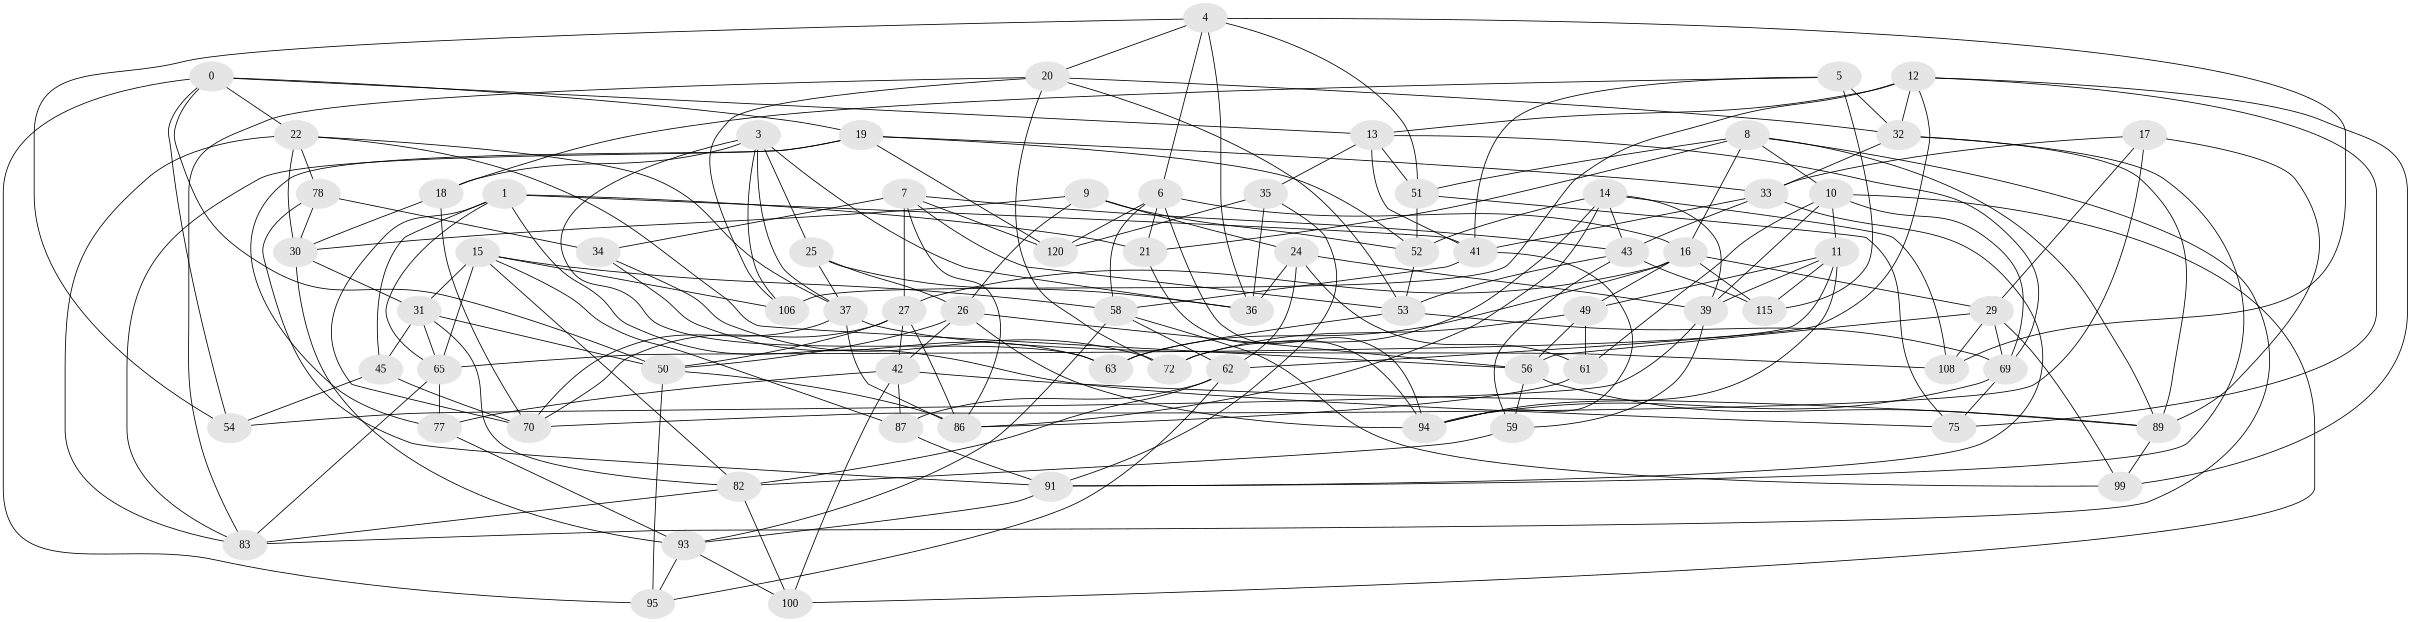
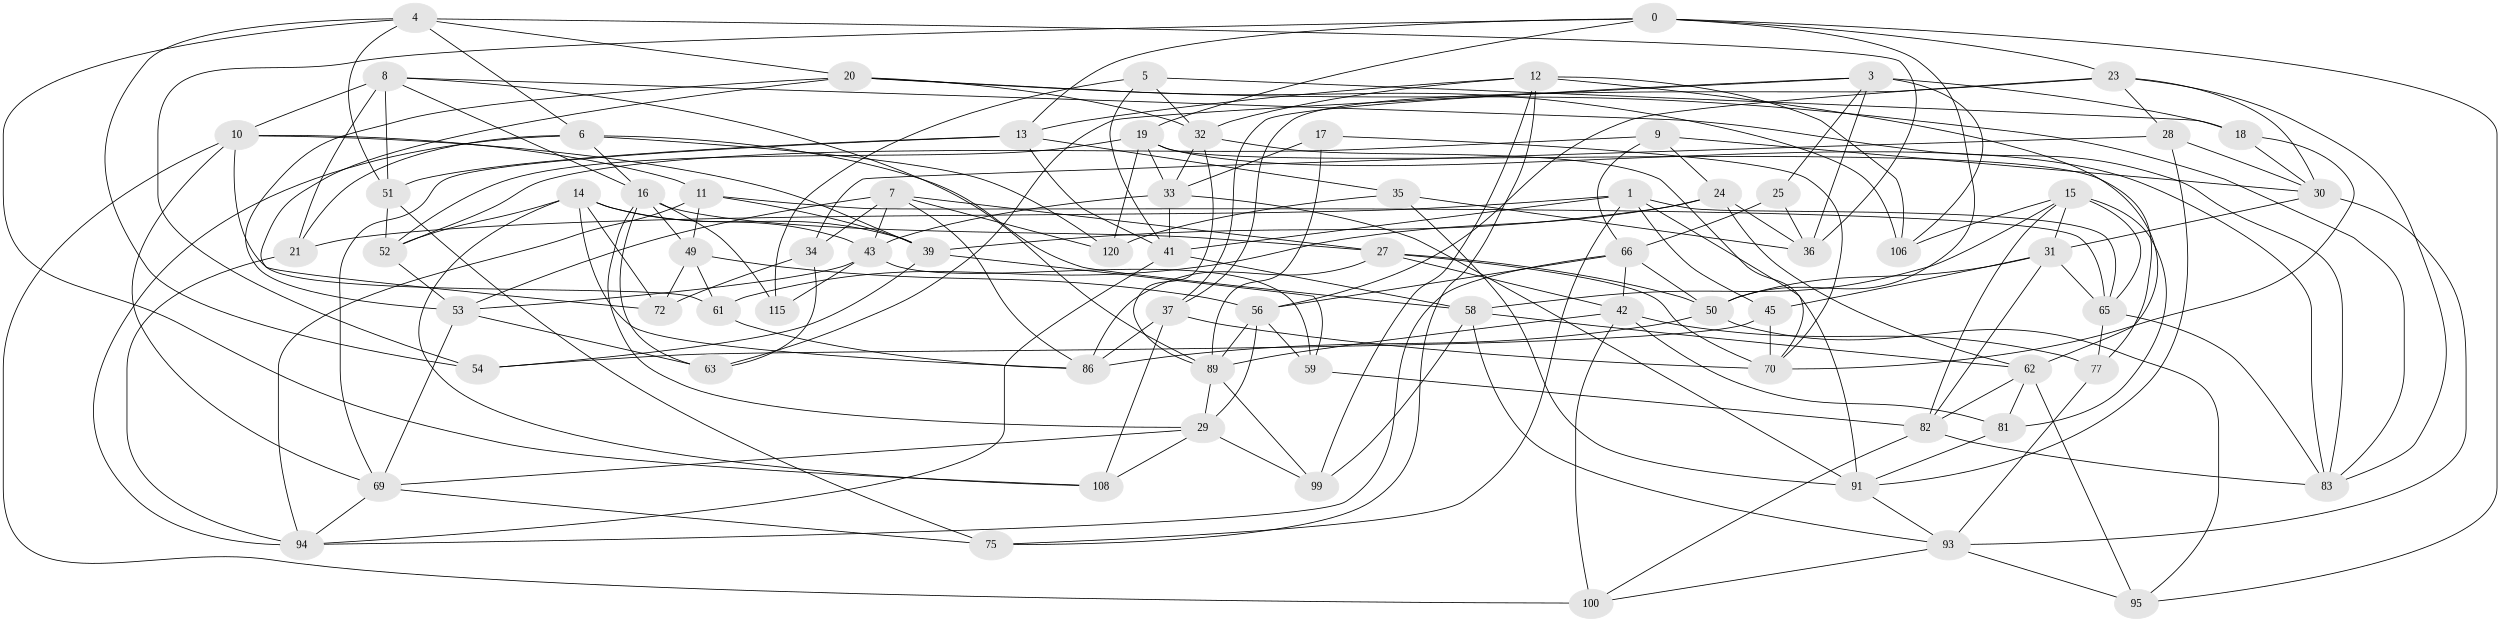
node "22": label "22" -> "23"
node "78": label "78" -> "28"
edge "17" -- "29": now "89" -- "29"
edge "25" -- "37": removed
edge "11" -- "115": removed
node "26": label "26" -> "66"
node "87": label "87" -> "81"
